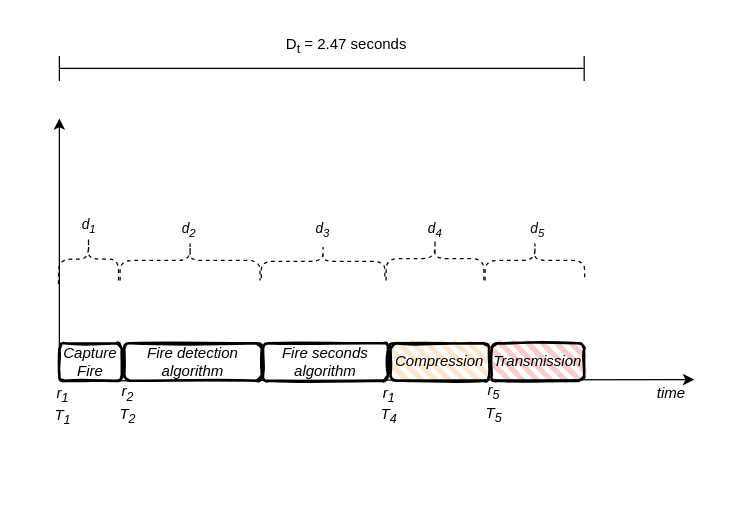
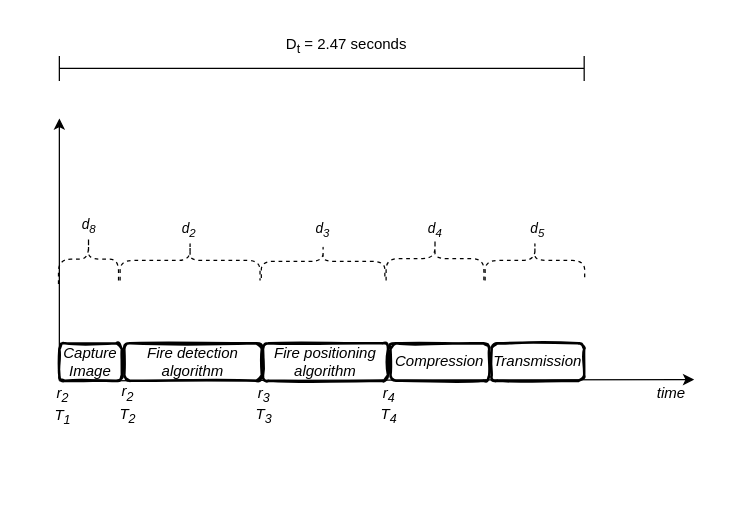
node "d1": label "d1" -> "d8"
node "Capture Fire": label "Capture Fire" -> "Capture Image"
node "Fire seconds algorithm": label "Fire seconds algorithm" -> "Fire positioning algorithm"
node "Compression": fillcolor #ffe6cc -> #ffffff
node "Transmission": fillcolor #f8cecc -> #ffffff
node "r5 T5": removed
node "r1 T1": label "r1 T1" -> "r2 T1"
node "r3 T3": added
node "r1 T4": label "r1 T4" -> "r4 T4"
